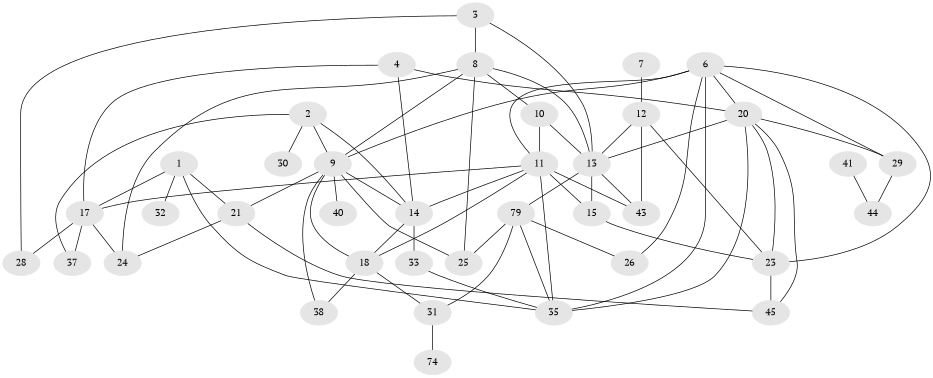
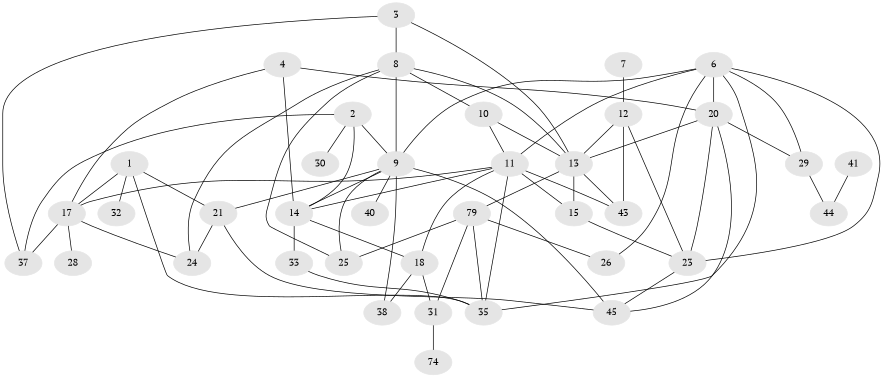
edge "3" -- "28": now "3" -- "37"
edge "9" -- "18": now "9" -- "45"
edge "20" -- "35": removed
